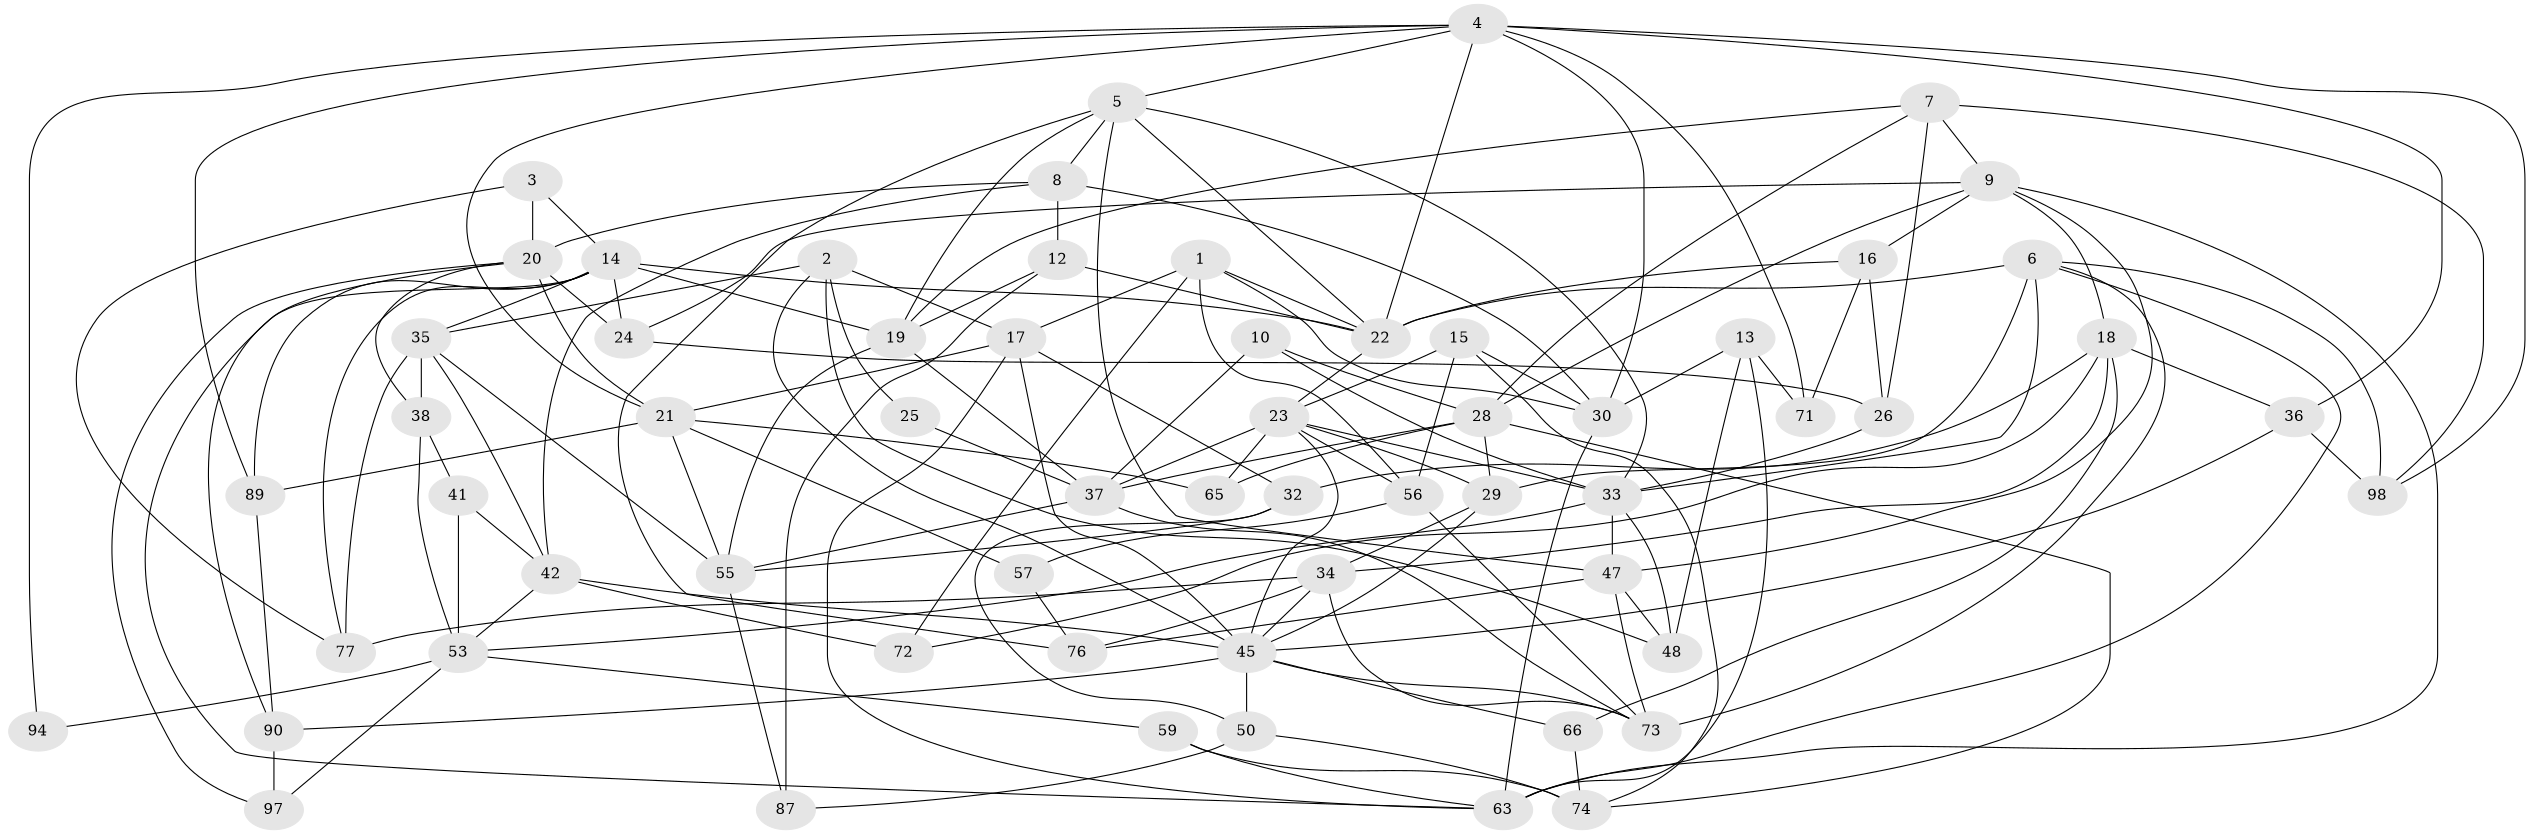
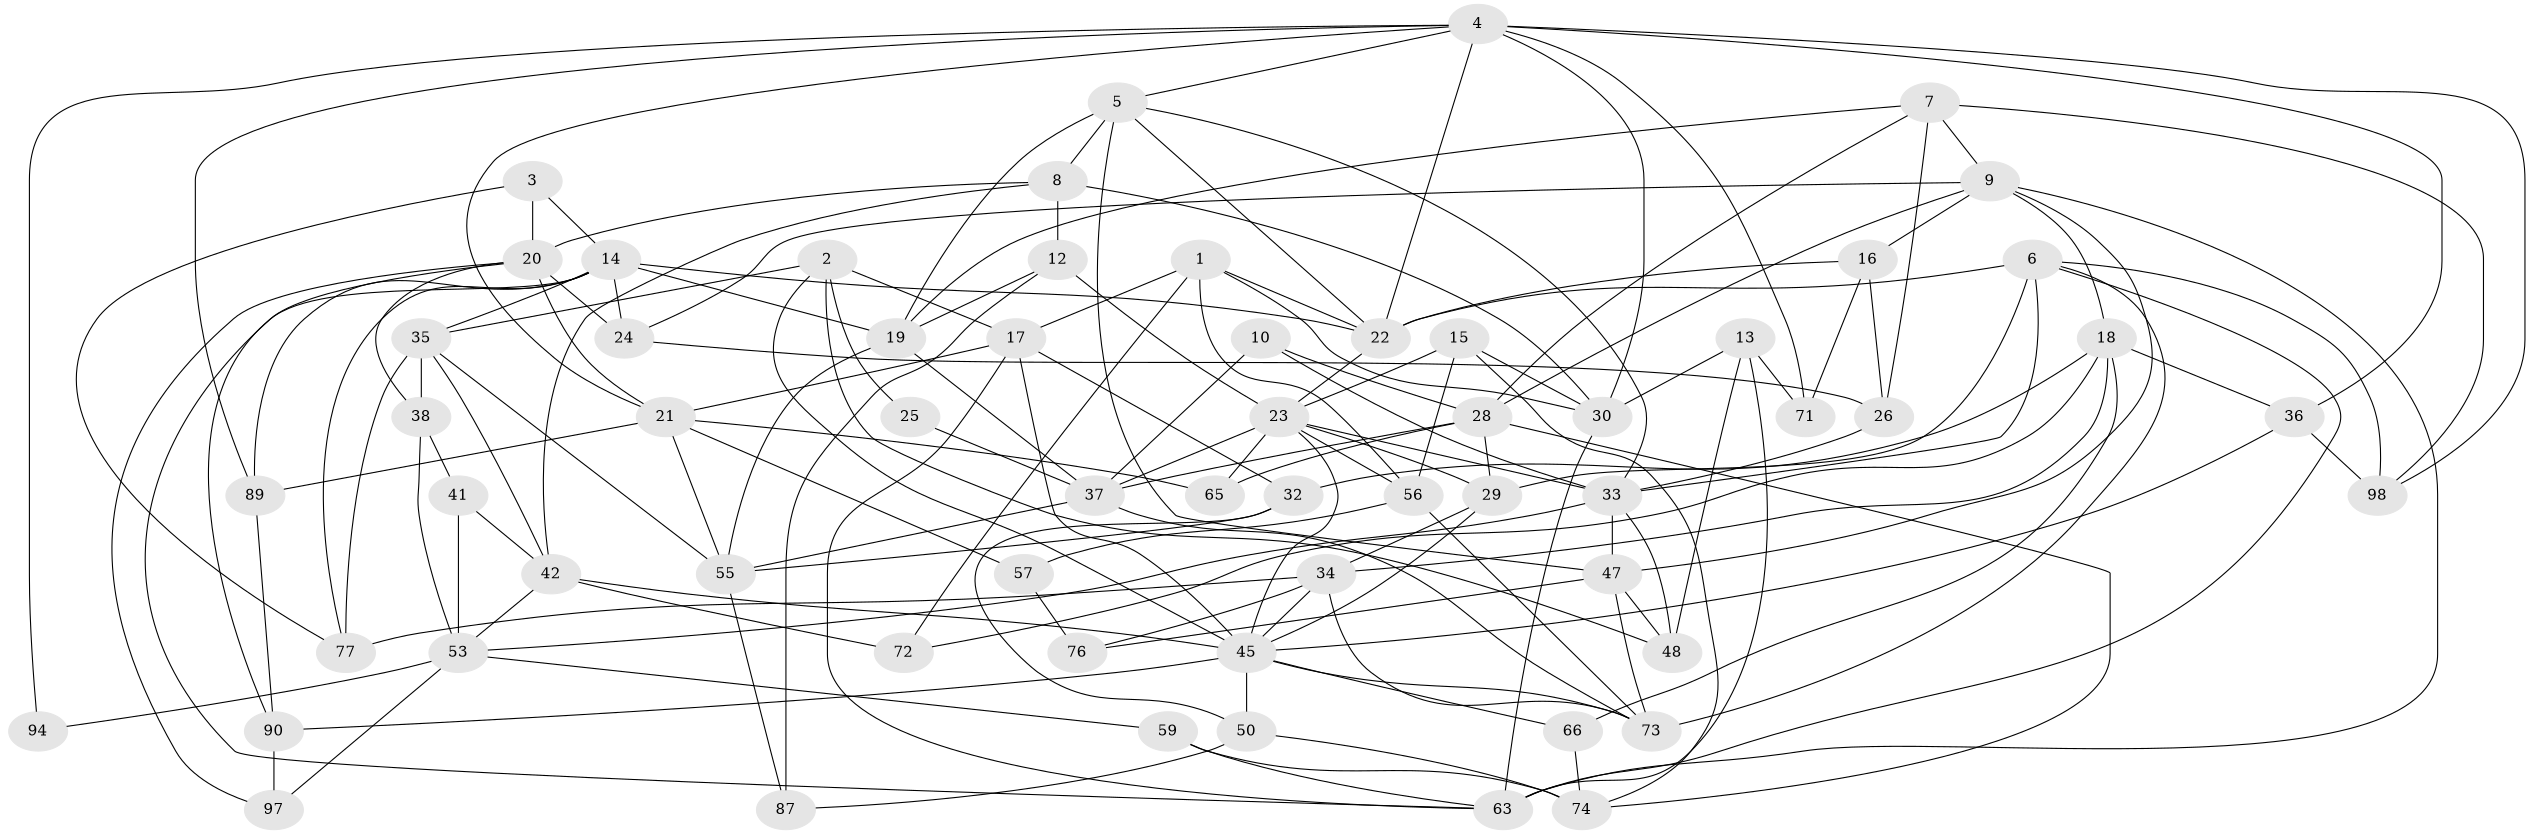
edge "12" -- "22": now "12" -- "23"
edge "5" -- "76": removed
